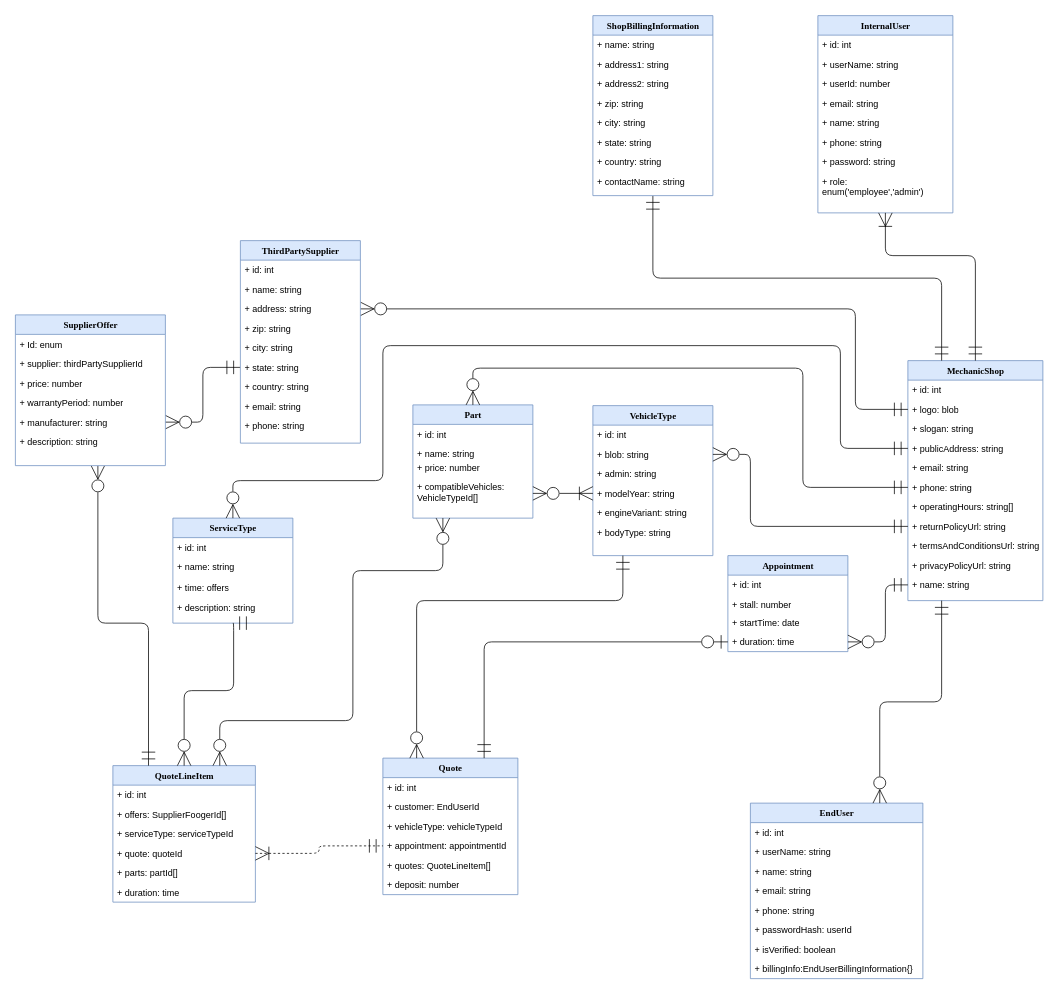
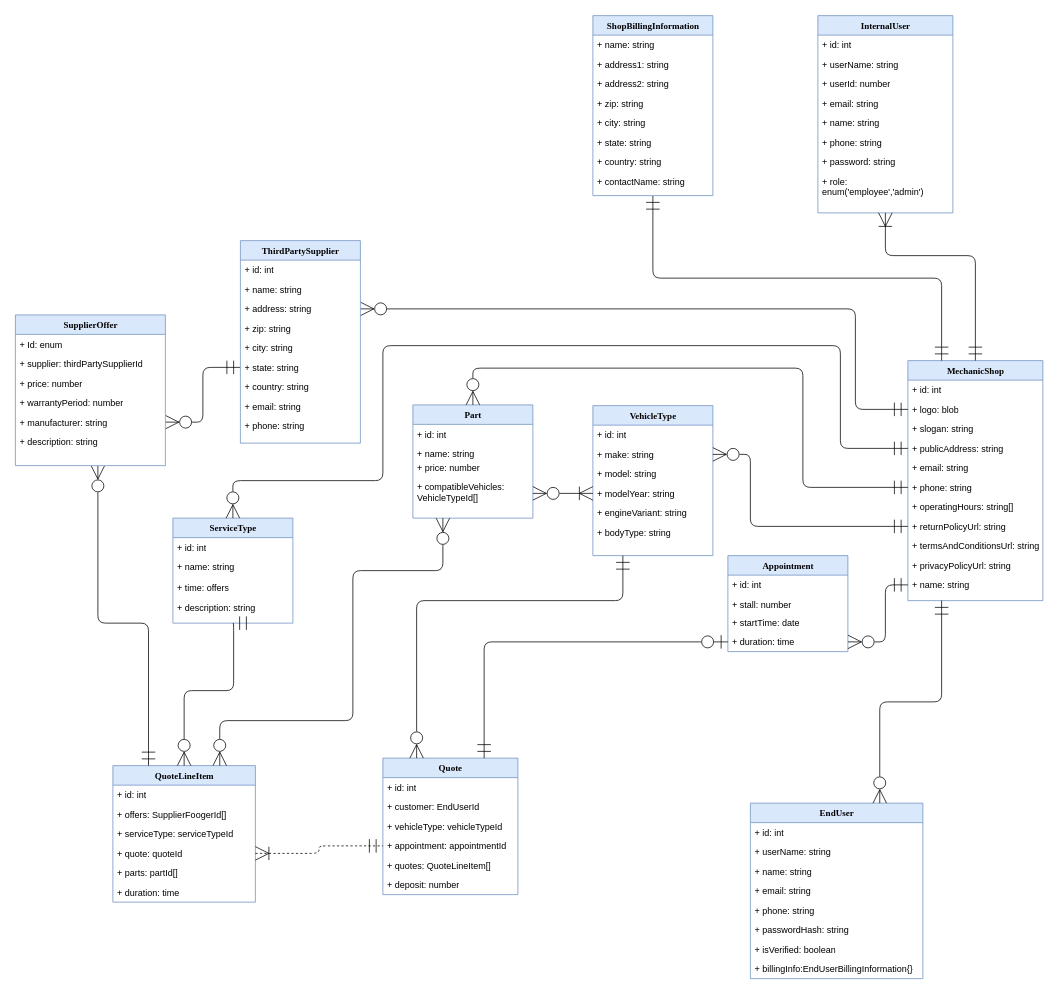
node "+ blob: string": label "+ blob: string" -> "+ make: string"
node "+ admin: string": label "+ admin: string" -> "+ model: string"
node "+ passwordHash: userId": label "+ passwordHash: userId" -> "+ passwordHash: string"
